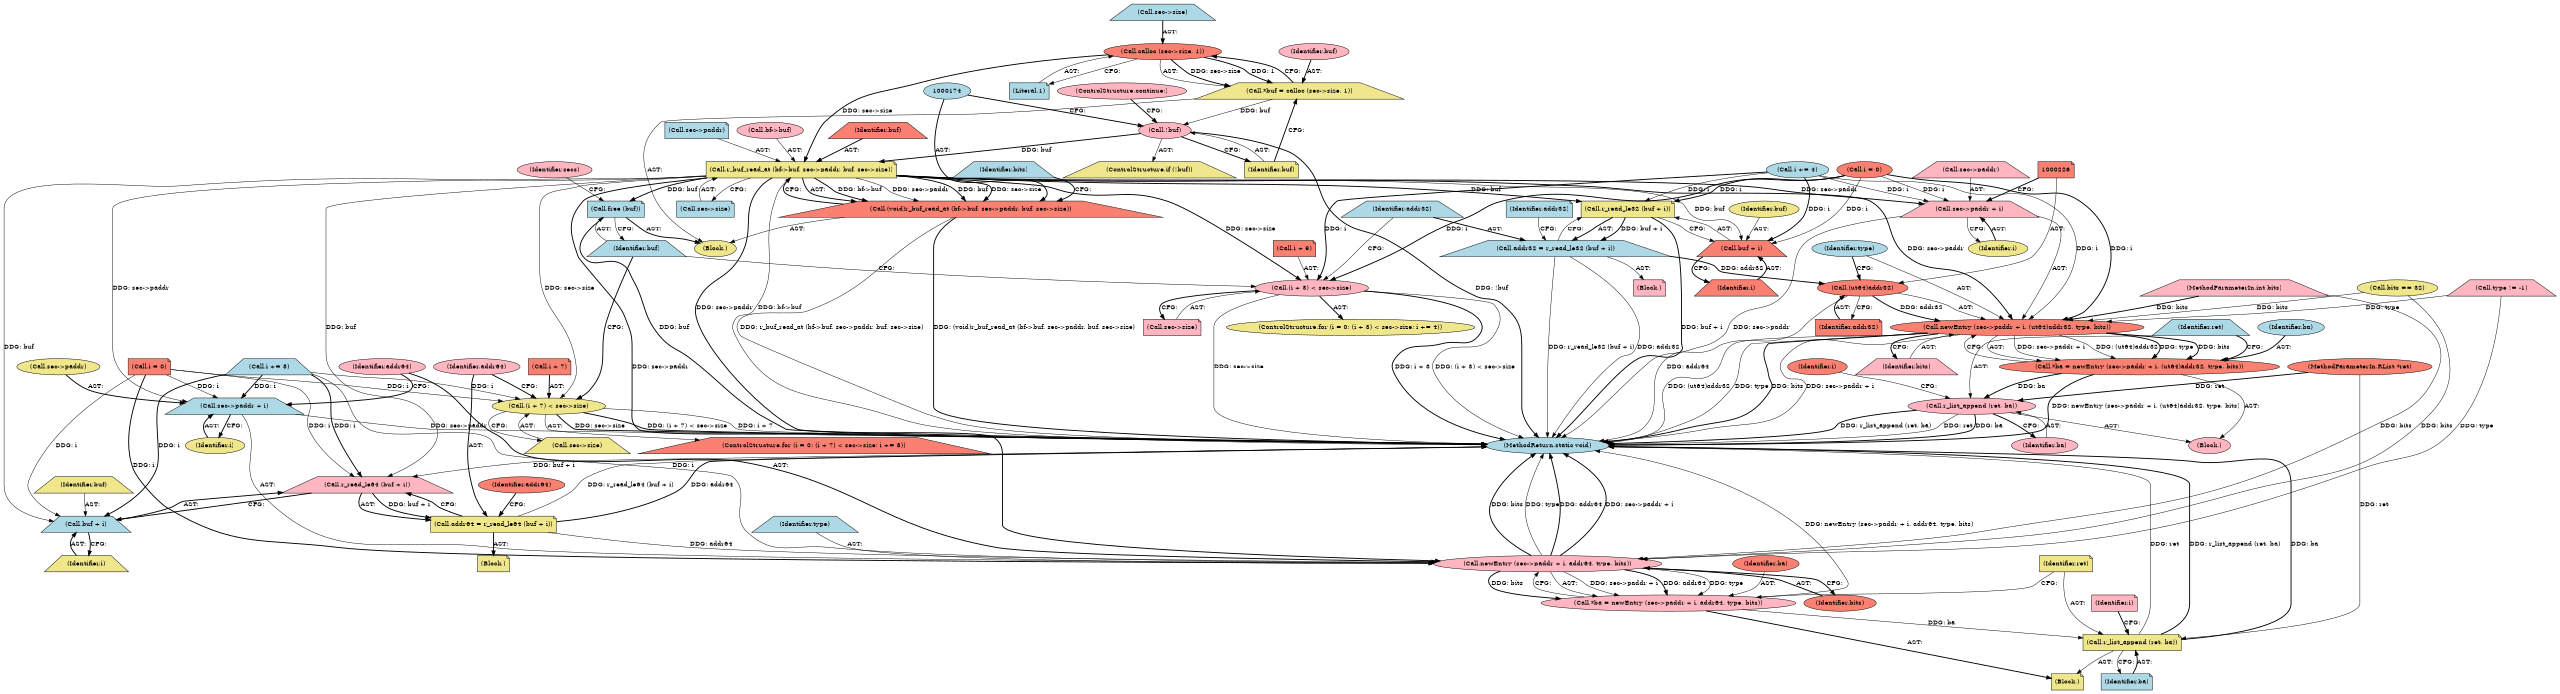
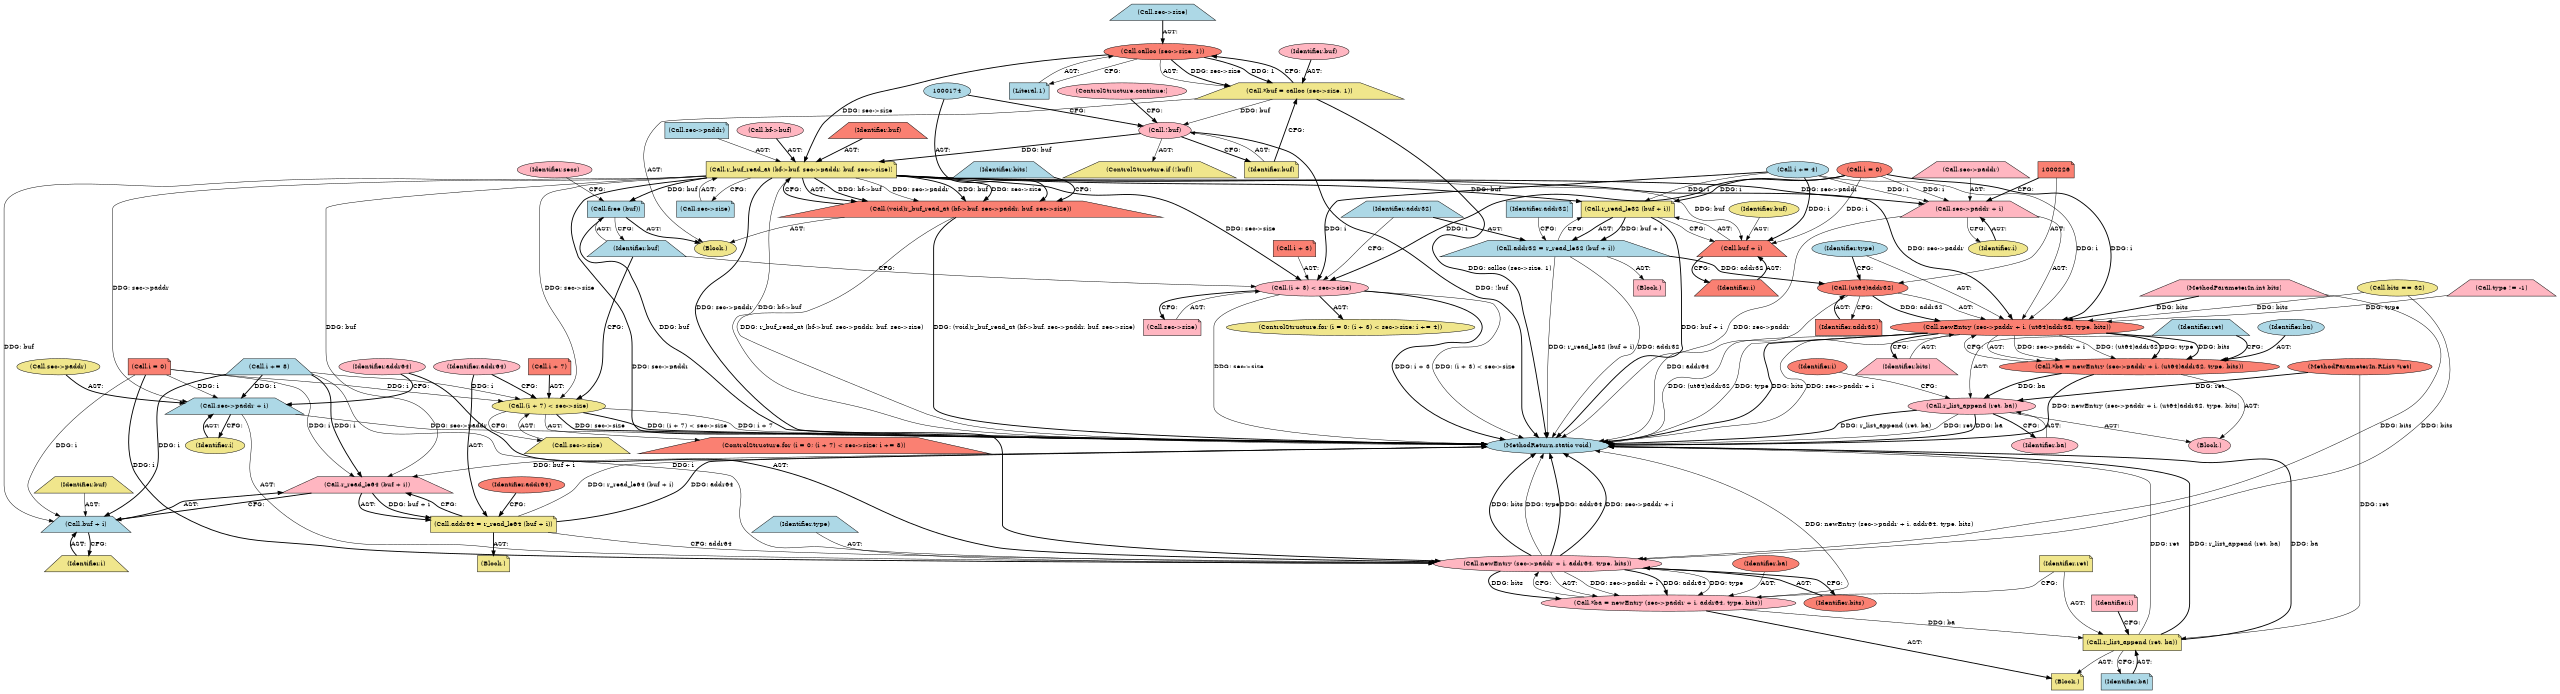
edge "(Call,bf->buf)" -> "(Call,r_buf_read_at (bf->buf, sec->paddr, buf, sec->size))": style solid -> bold
edge "(Call,*buf = calloc (sec->size, 1))" -> "(MethodReturn,static void)": added, label "DDG: calloc (sec->size, 1)"
node "(Call,i + 9)": label "(Call,i + 9)" -> "(Call,i + 3)"
edge "(Call,type != -1)" -> "(Call,newEntry (sec->paddr + i, addr64, type, bits))": removed, label "DDG: type"
edge "(Call,addr64 = r_read_le64 (buf + i))" -> "(Call,newEntry (sec->paddr + i, addr64, type, bits))": label "DDG: addr64" -> "CFG: addr64"
